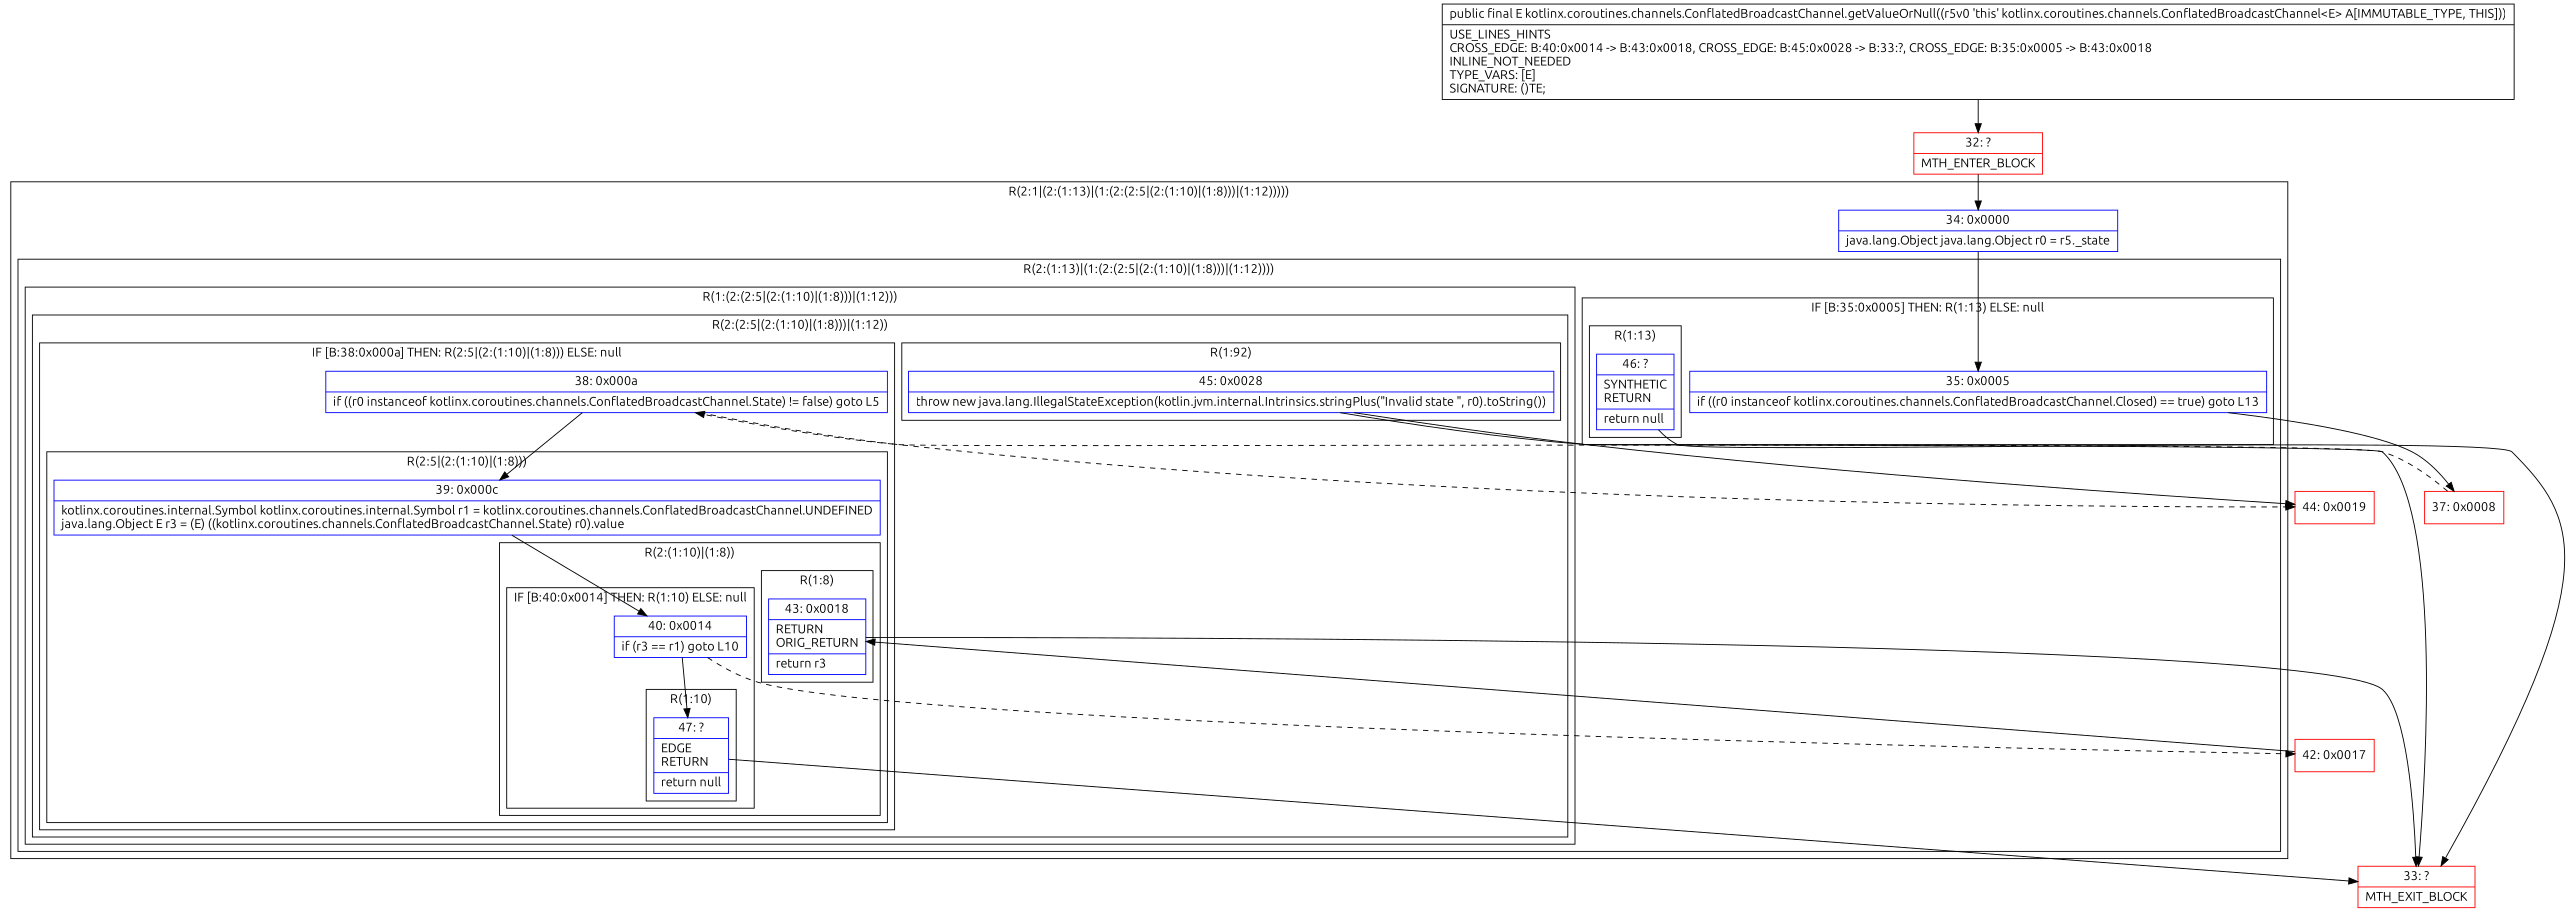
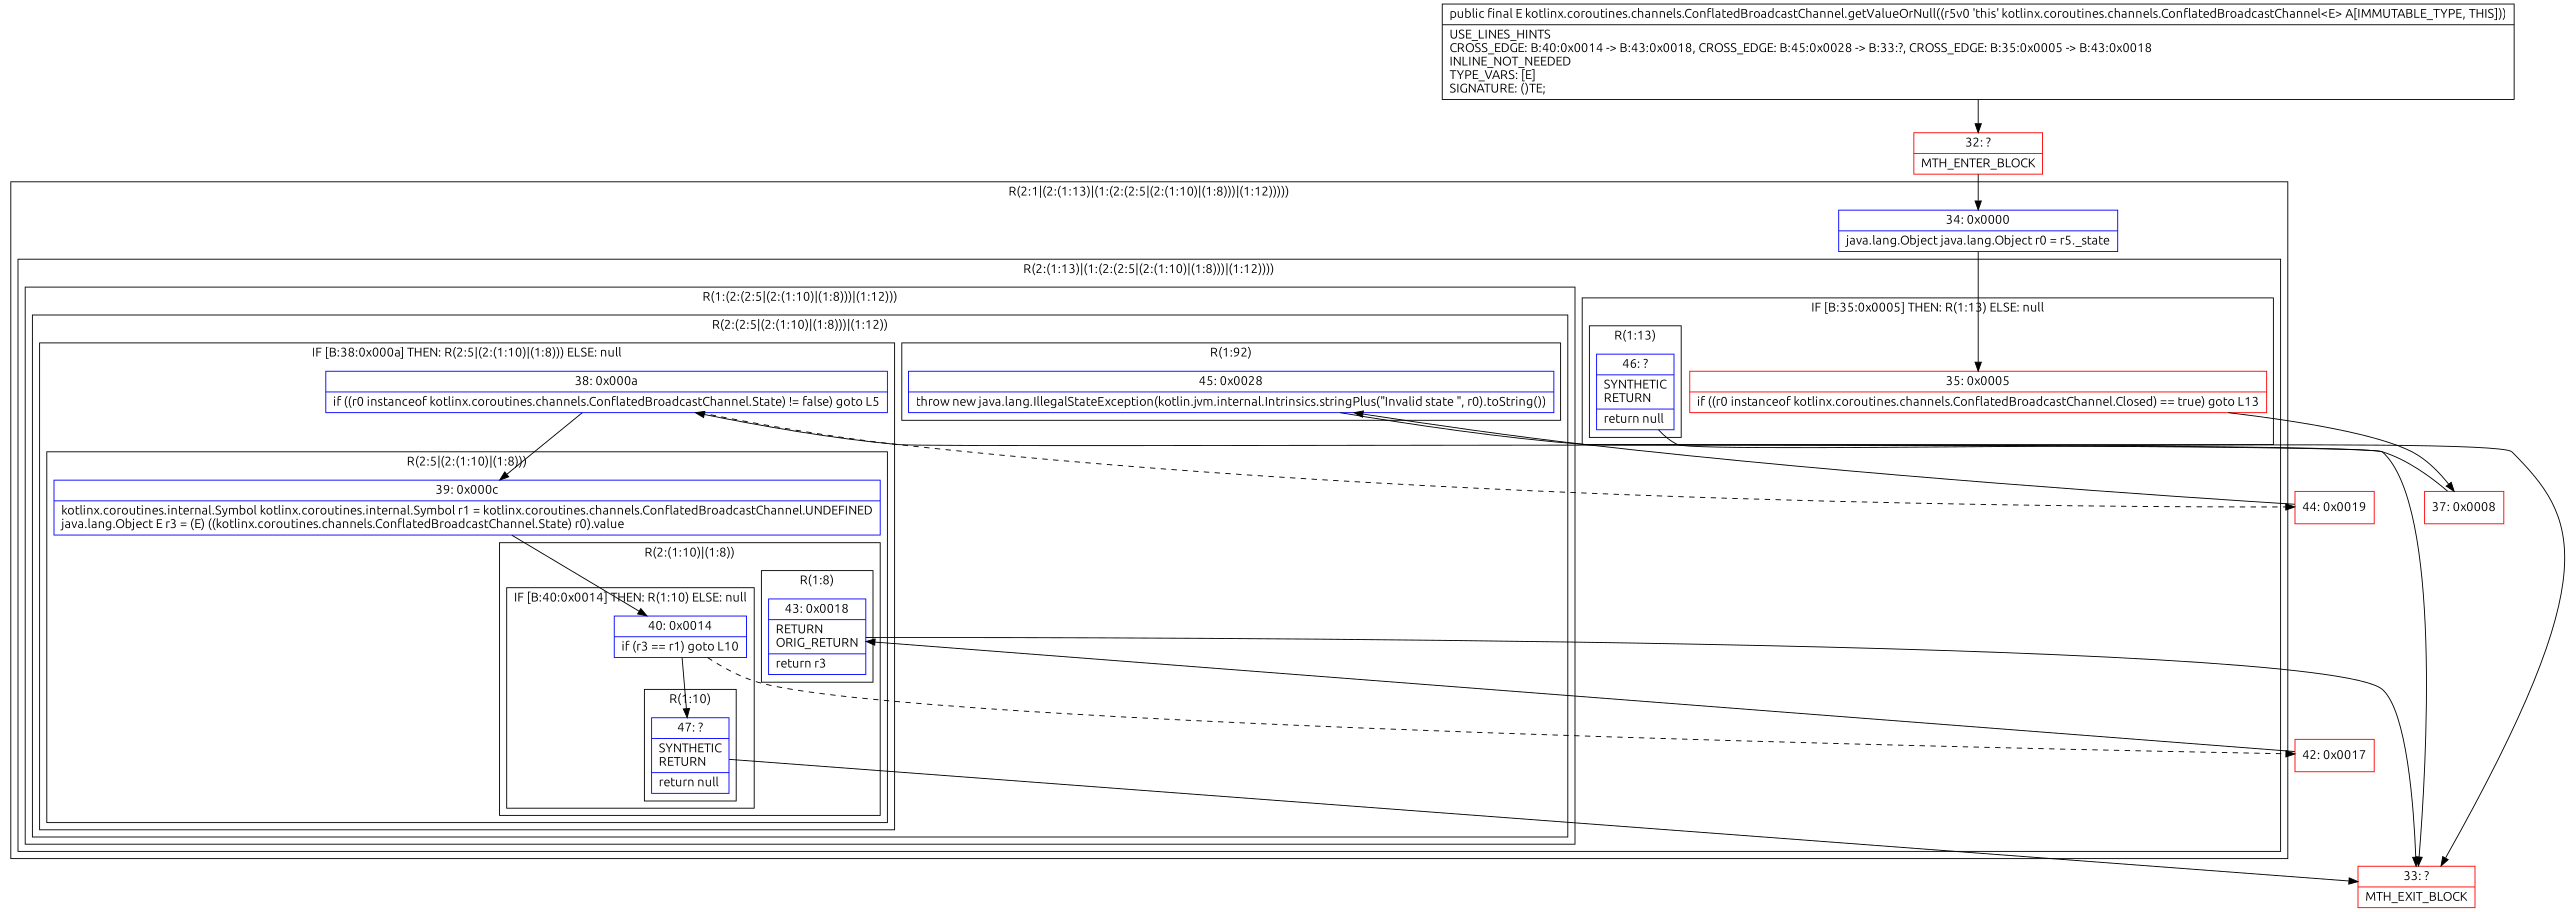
node "35: 0x0005": color blue -> red
edge "37: 0x0008" -> "38: 0x000a": style dashed -> solid
edge "45: 0x0028" -> "44: 0x0019": reversed
node "47: ?": text "EDGE" -> "SYNTHETIC"
